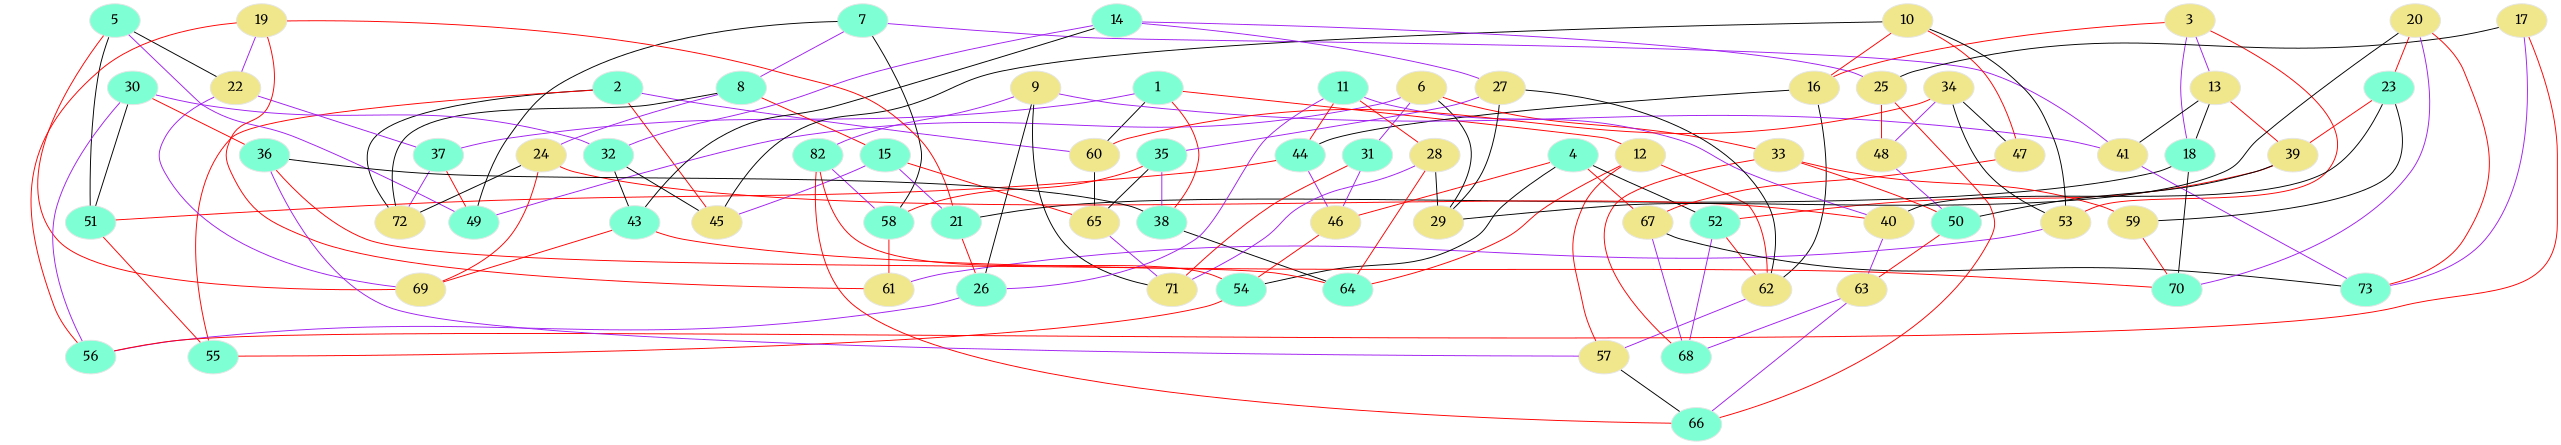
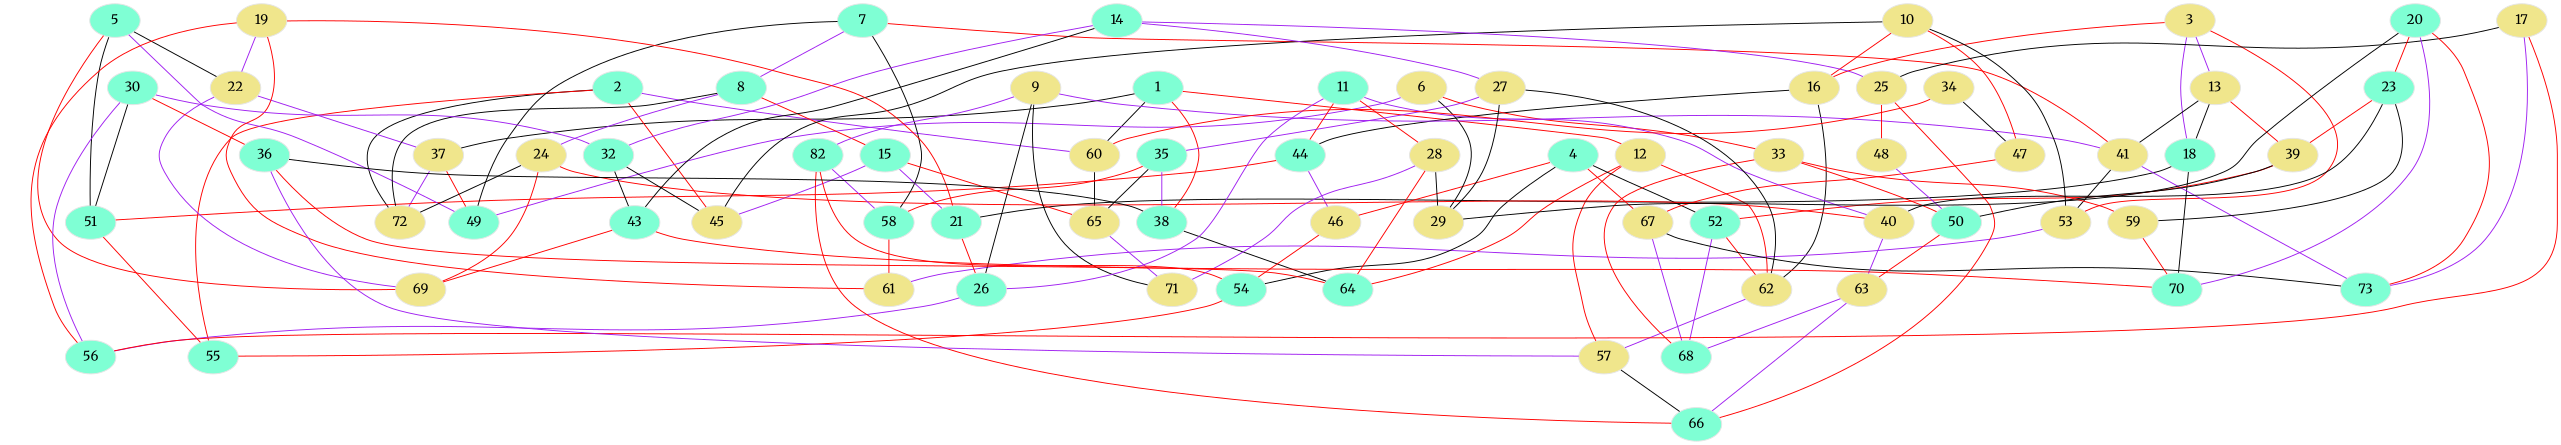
node "20": fillcolor khaki -> aquamarine
edge "7" -- "41": color purple -> red
edge "1" -- "37": color purple -> black
edge "34" -- "48": removed
node "37": fillcolor aquamarine -> khaki
node "31": removed
edge "34" -- "53": now "41" -- "53"
